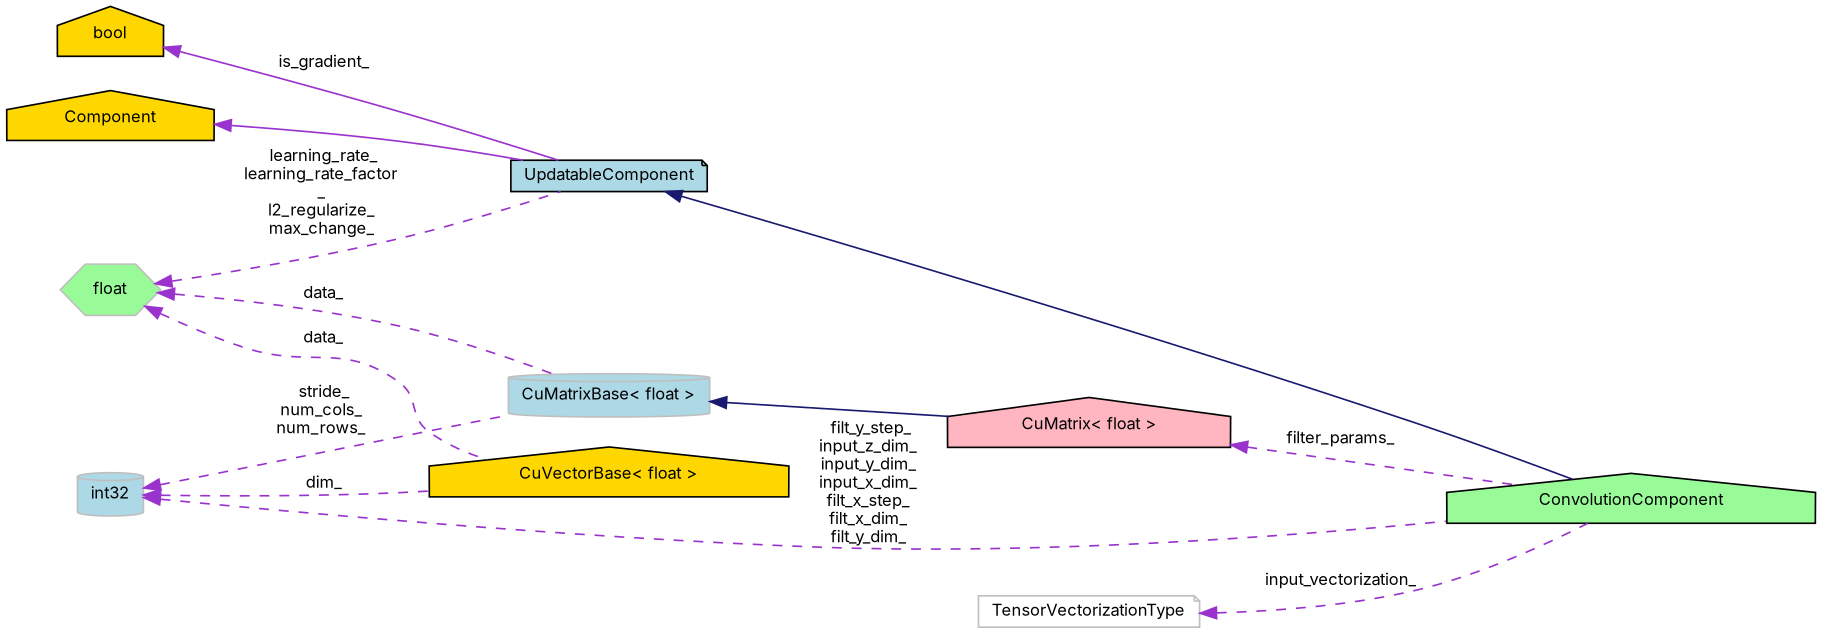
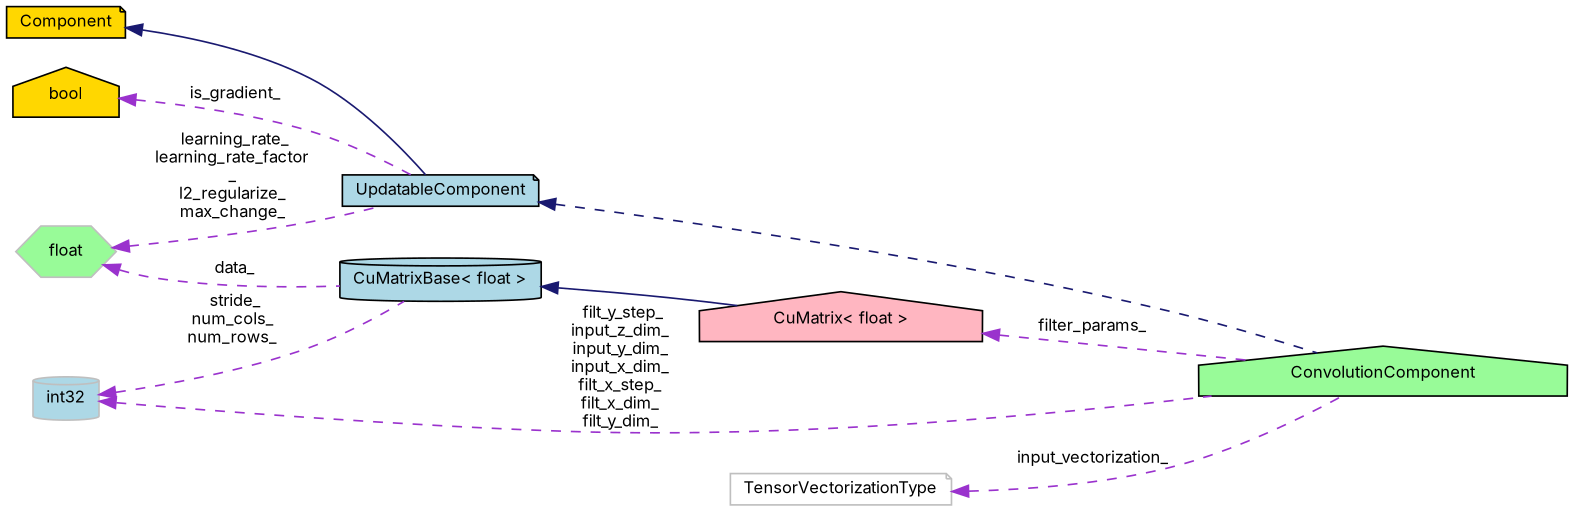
edge "UpdatableComponent" -> "bool": style solid -> dashed
node "Component": shape house -> note
edge "UpdatableComponent" -> "Component": color darkorchid3 -> midnightblue
edge "ConvolutionComponent" -> "UpdatableComponent": style solid -> dashed
node "CuMatrixBase< float >": color grey75 -> black
node "CuVectorBase< float >": removed
